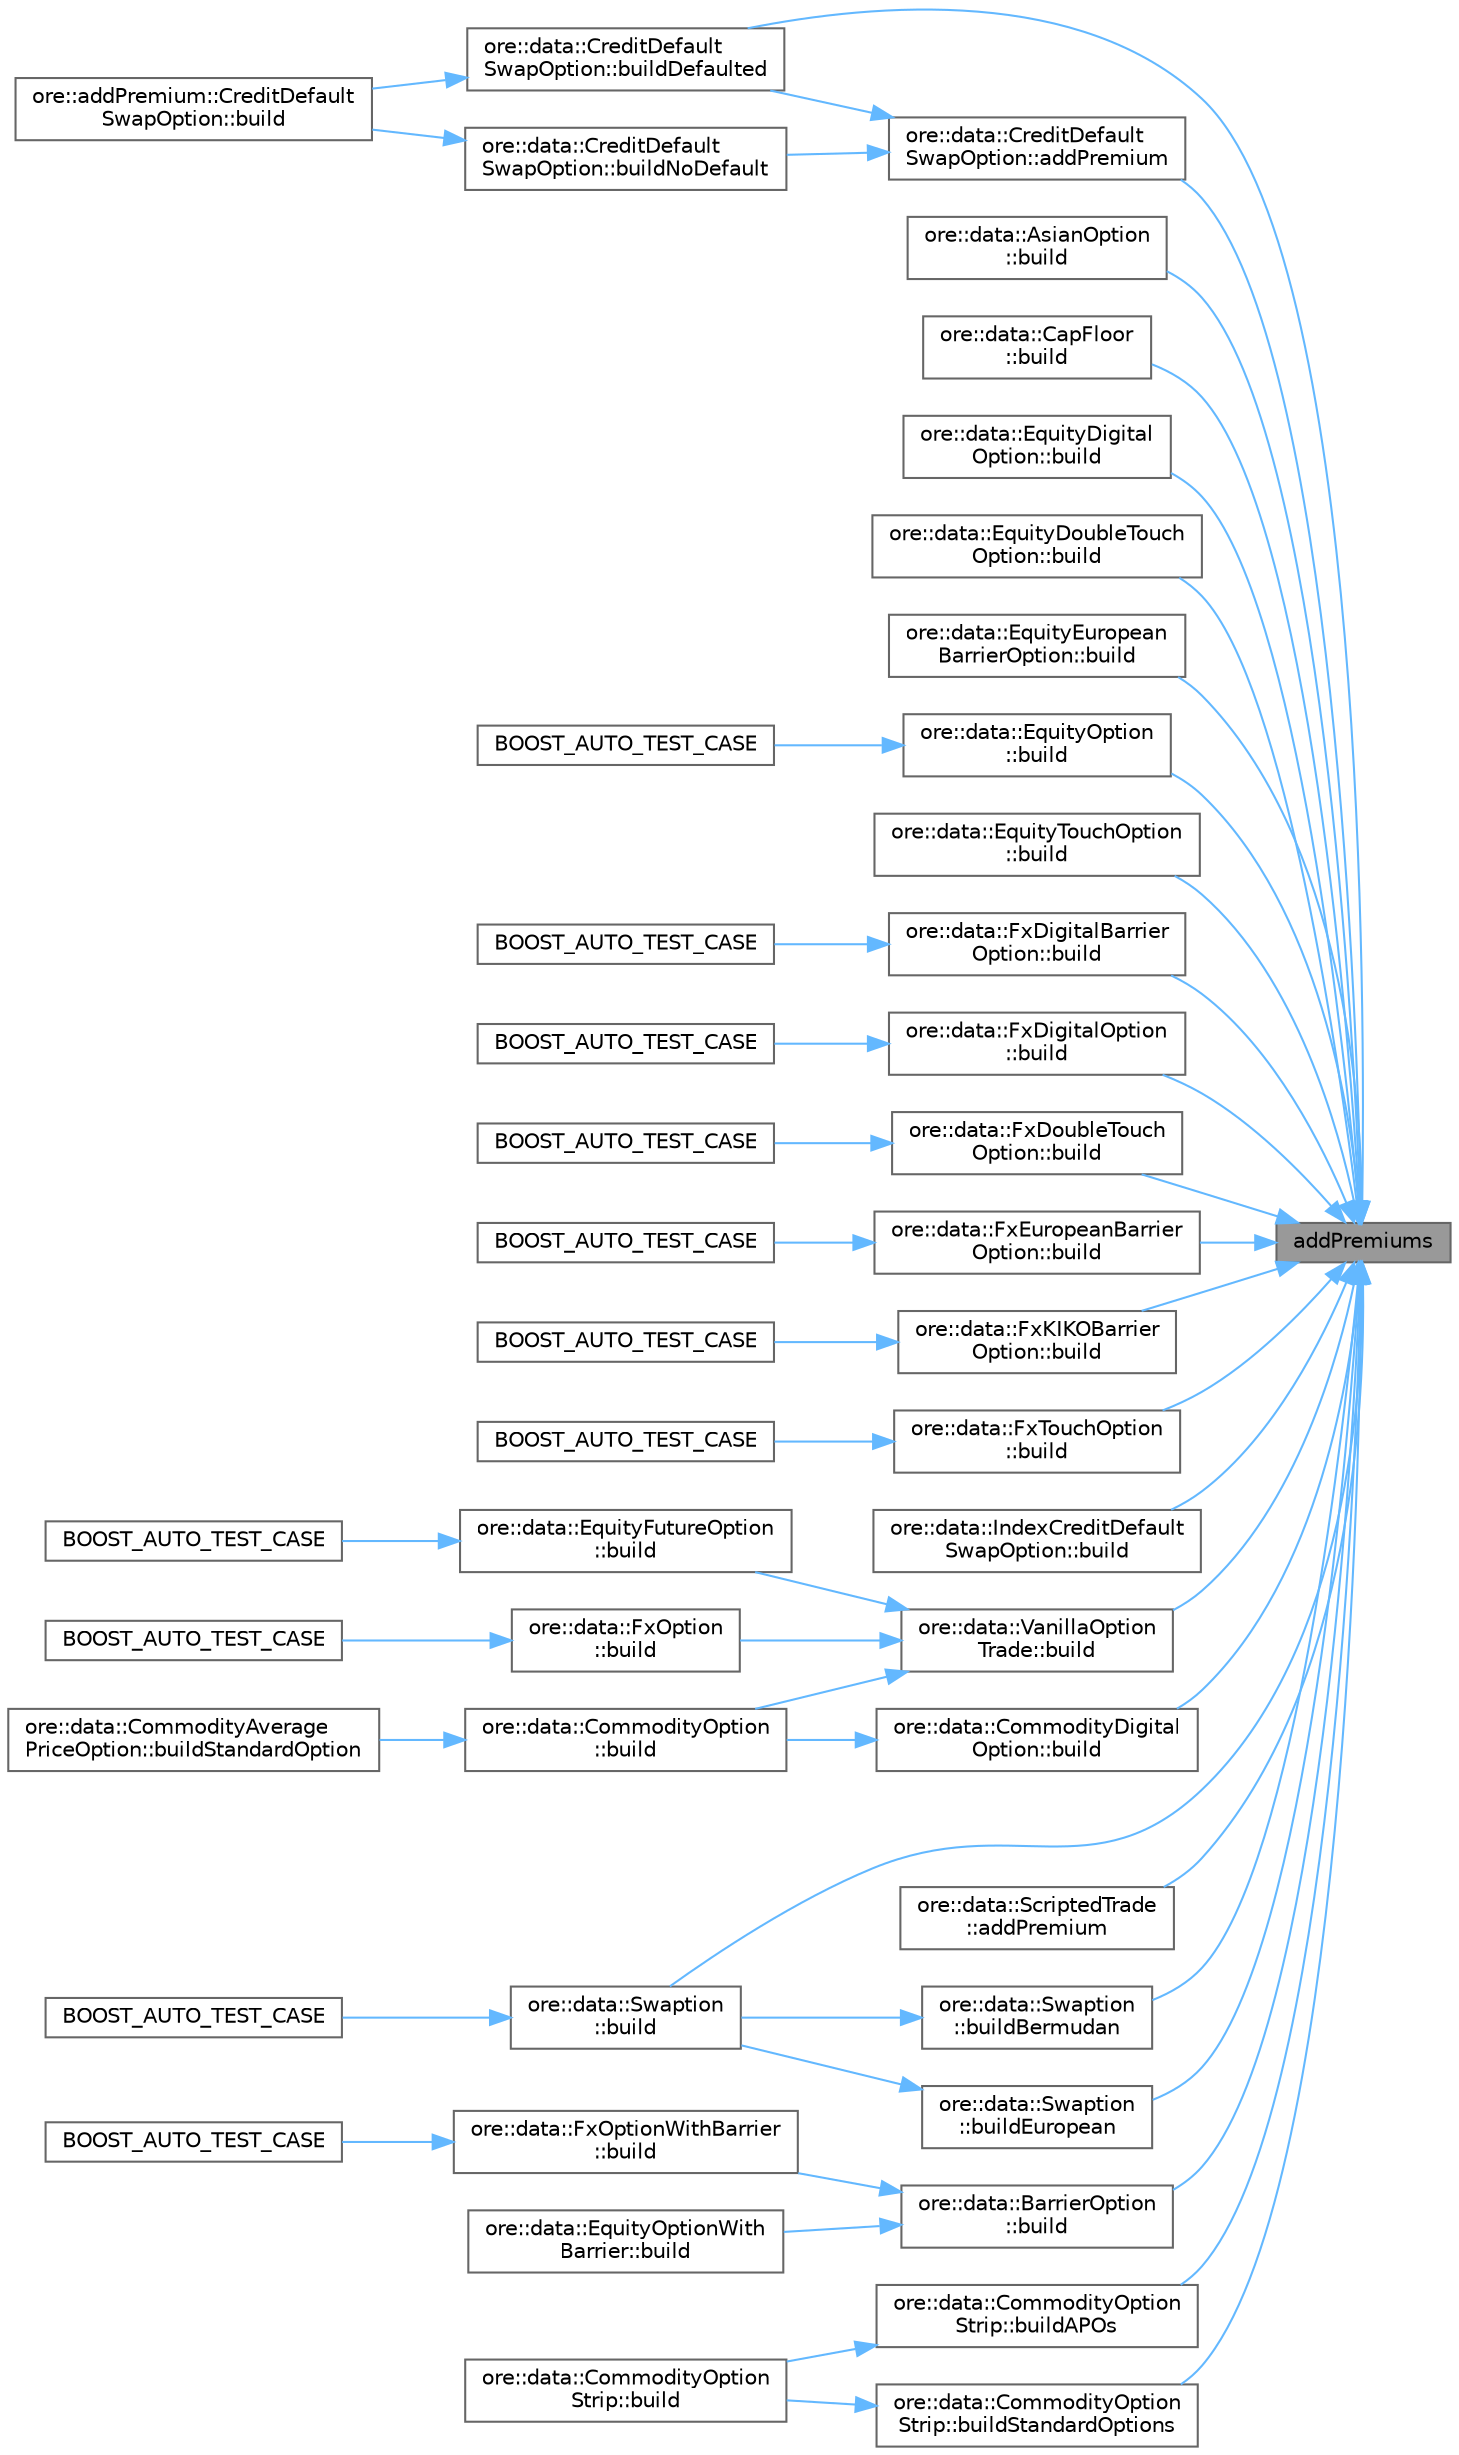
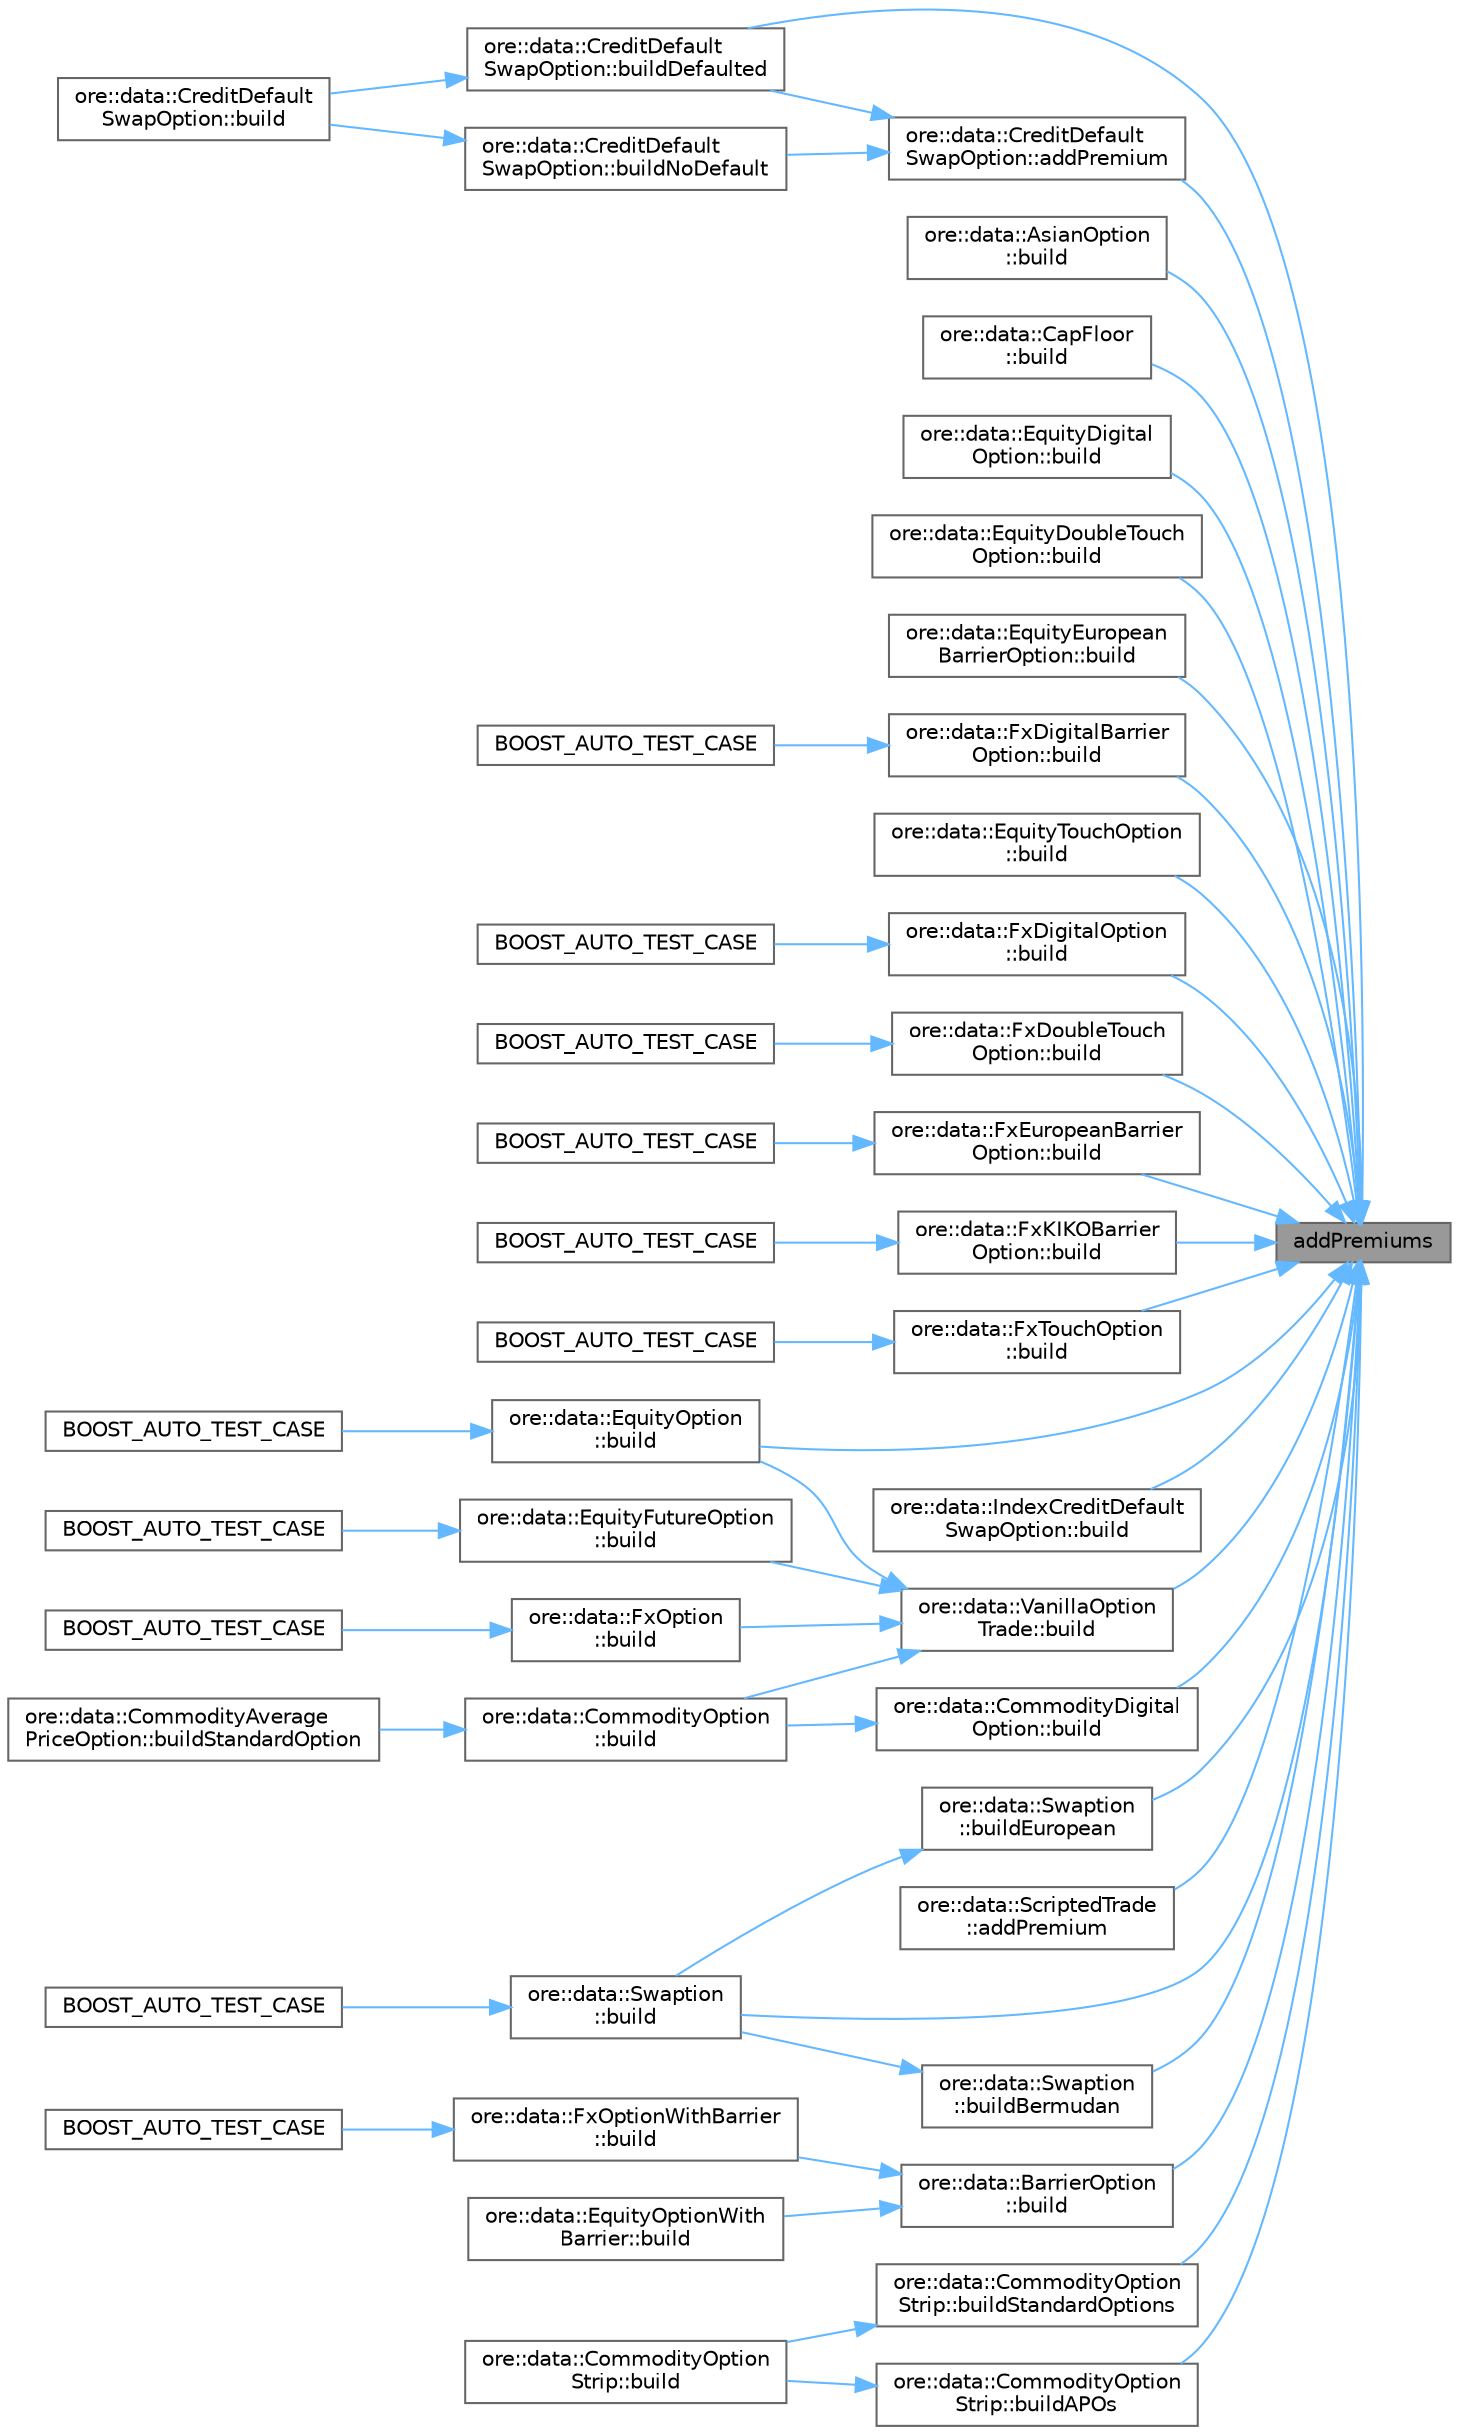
node "ore::addPremium::CreditDefault SwapOption::build": label "ore::addPremium::CreditDefault SwapOption::build" -> "ore::data::CreditDefault SwapOption::build"
edge "ore::data::EquityOption ::build" -> "ore::data::VanillaOption Trade::build": added
